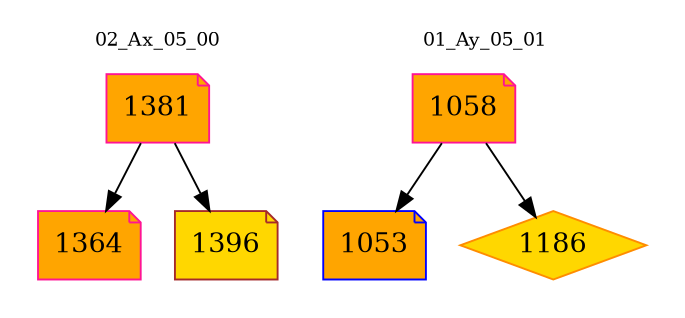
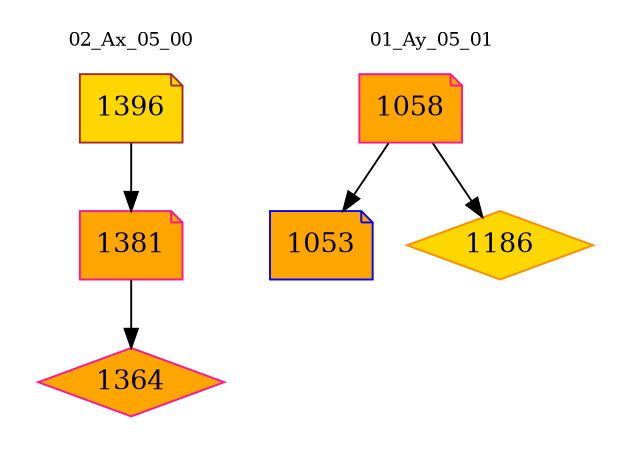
edge "1381" -> "1396": reversed
node "1364": shape note -> diamond
